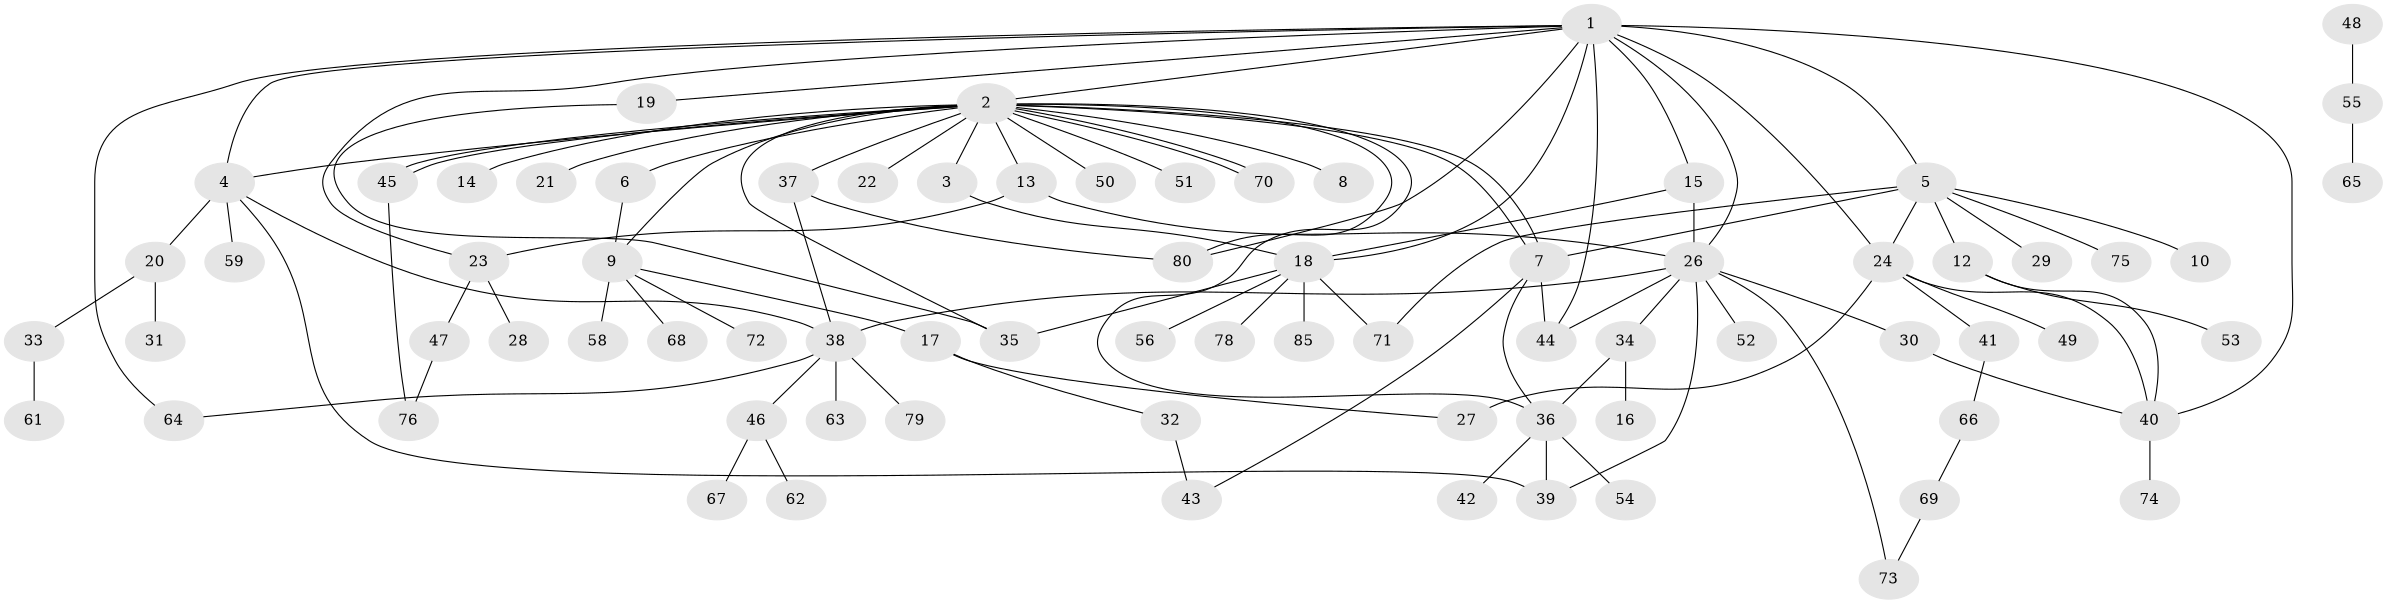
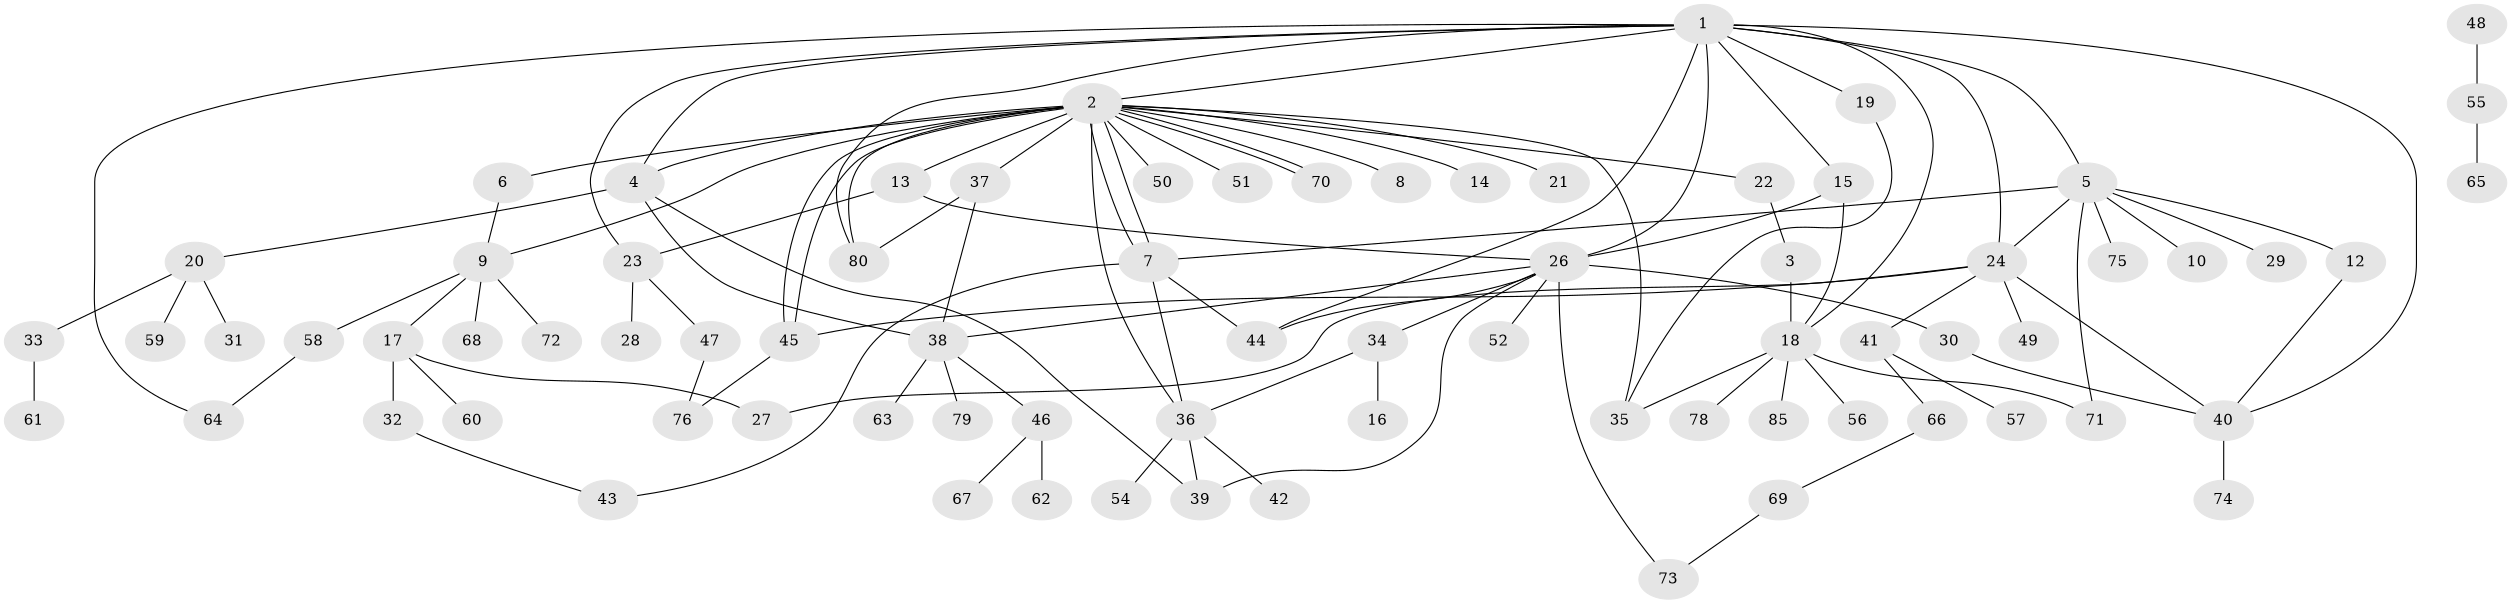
edge "2" -- "3": now "22" -- "3"
edge "4" -- "59": now "20" -- "59"
edge "24" -- "45": added
node "53": removed
edge "38" -- "64": now "58" -- "64"
node "60": added
node "57": added
